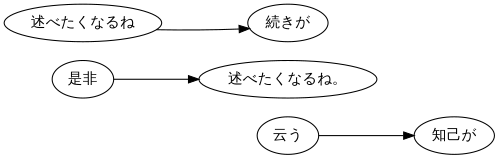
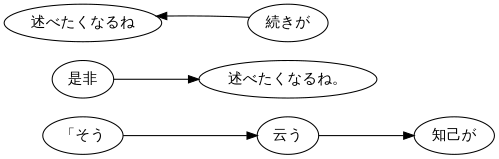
edge "述べたくなるね" -> "続きが": reversed
node "「そう": added
